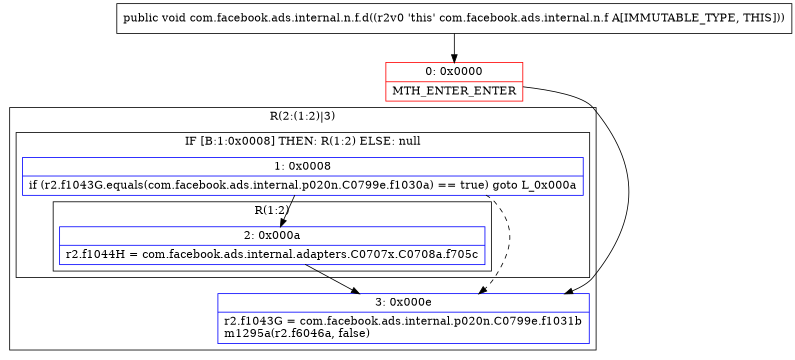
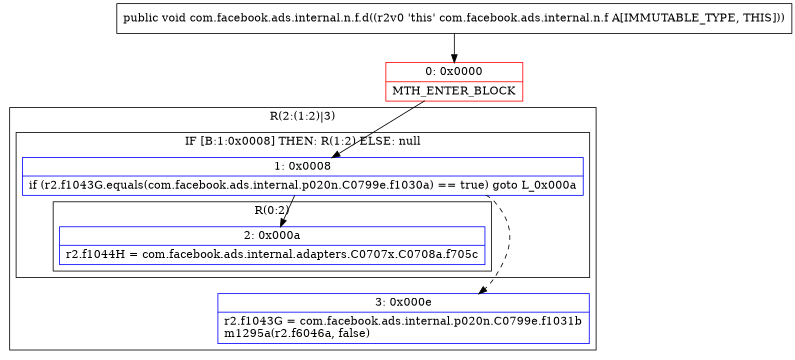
node "0: 0x0000": text "MTH_ENTER_ENTER" -> "MTH_ENTER_BLOCK"
edge "0: 0x0000" -> "3: 0x000e": now "0: 0x0000" -> "1: 0x0008"
cluster "R(1:2)": label "R(1:2)" -> "R(0:2)"
edge "2: 0x000a" -> "3: 0x000e": removed
